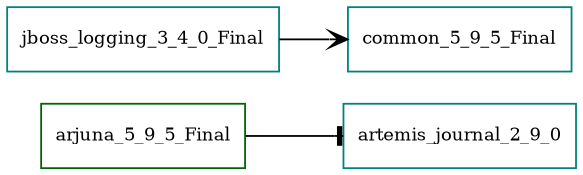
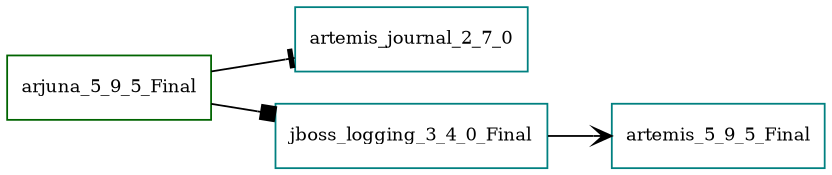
node "common_5_9_5_Final": label "common_5_9_5_Final" -> "artemis_5_9_5_Final"
edge "arjuna_5_9_5_Final" -> "jboss_logging_3_4_0_Final": added
node "artemis_journal_2_9_0": label "artemis_journal_2_9_0" -> "artemis_journal_2_7_0"
